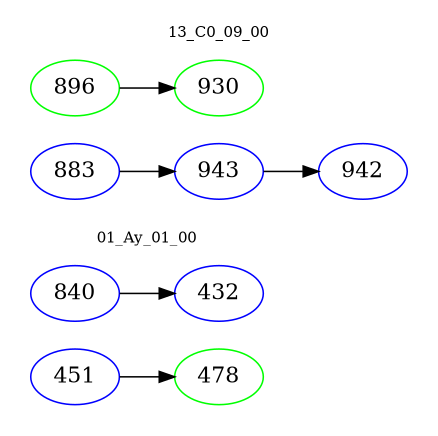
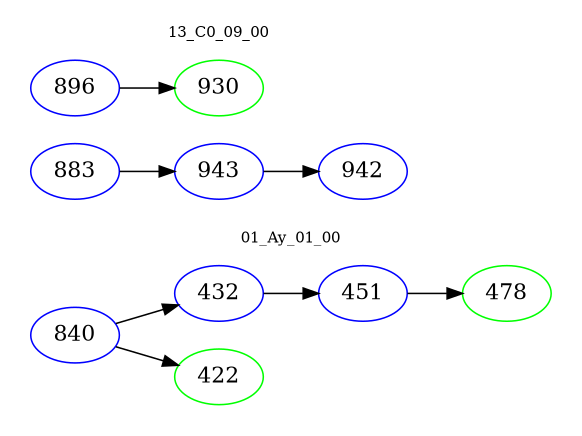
node "896": color green -> blue
edge "432" -> "451": added
node "422": added
